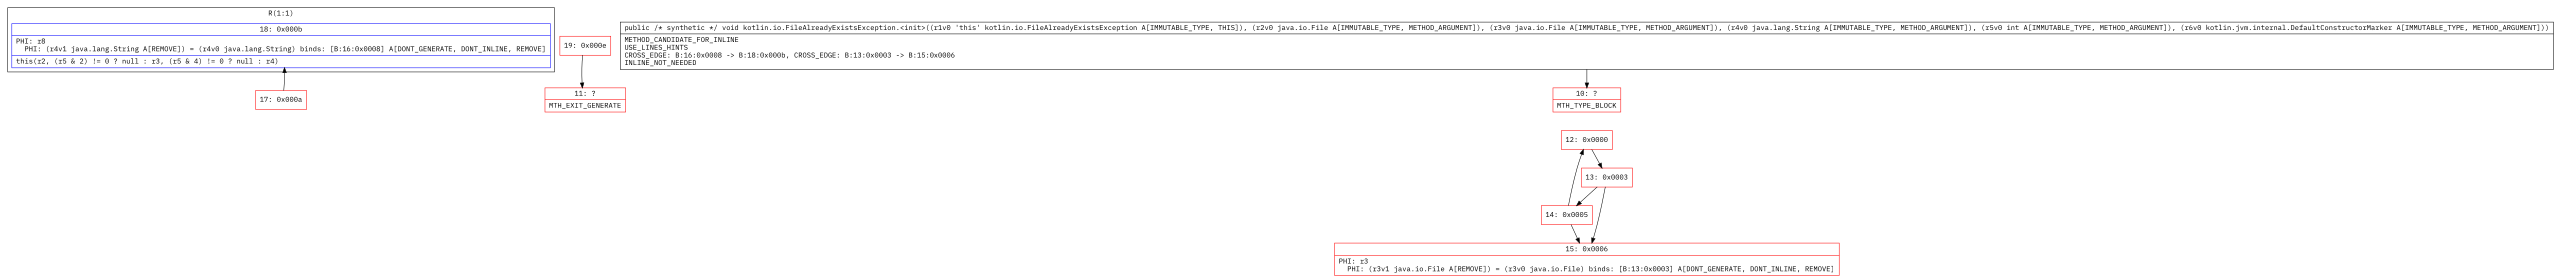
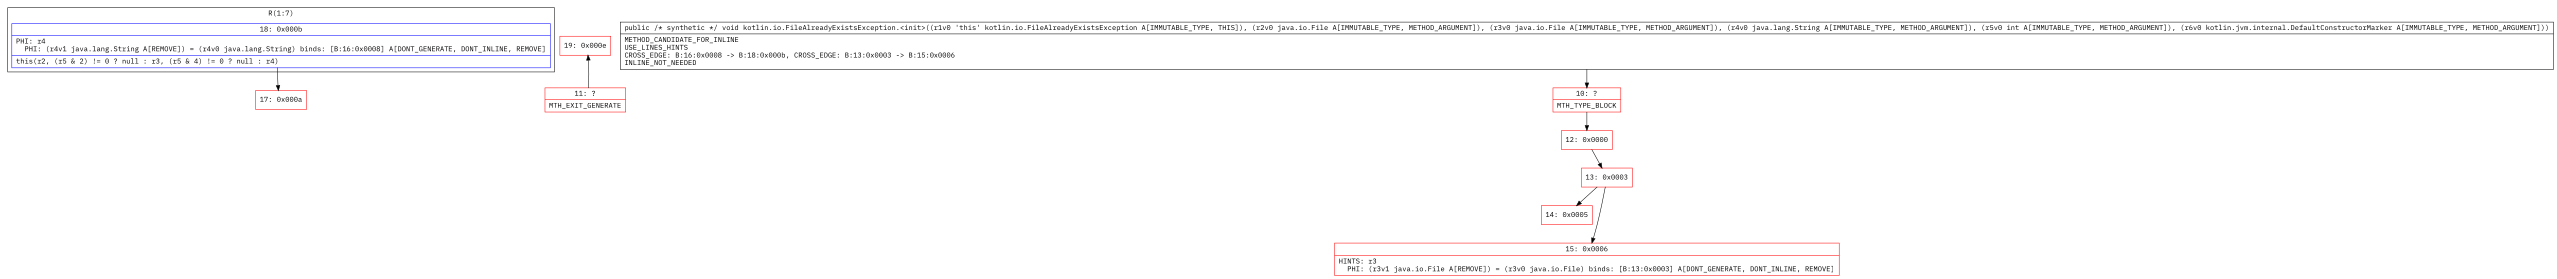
cluster "R(1:1)": label "R(1:1)" -> "R(1:7)"
node "18: 0x000b": text "PHI: r8" -> "PHI: r4"
edge "19: 0x000e" -> "11: ?": reversed
edge "17: 0x000a" -> "18: 0x000b": reversed
edge "14: 0x0005" -> "12: 0x0000": now "10: ?" -> "12: 0x0000"
edge "14: 0x0005" -> "15: 0x0006": removed
node "15: 0x0006": text "PHI: r3" -> "HINTS: r3"
